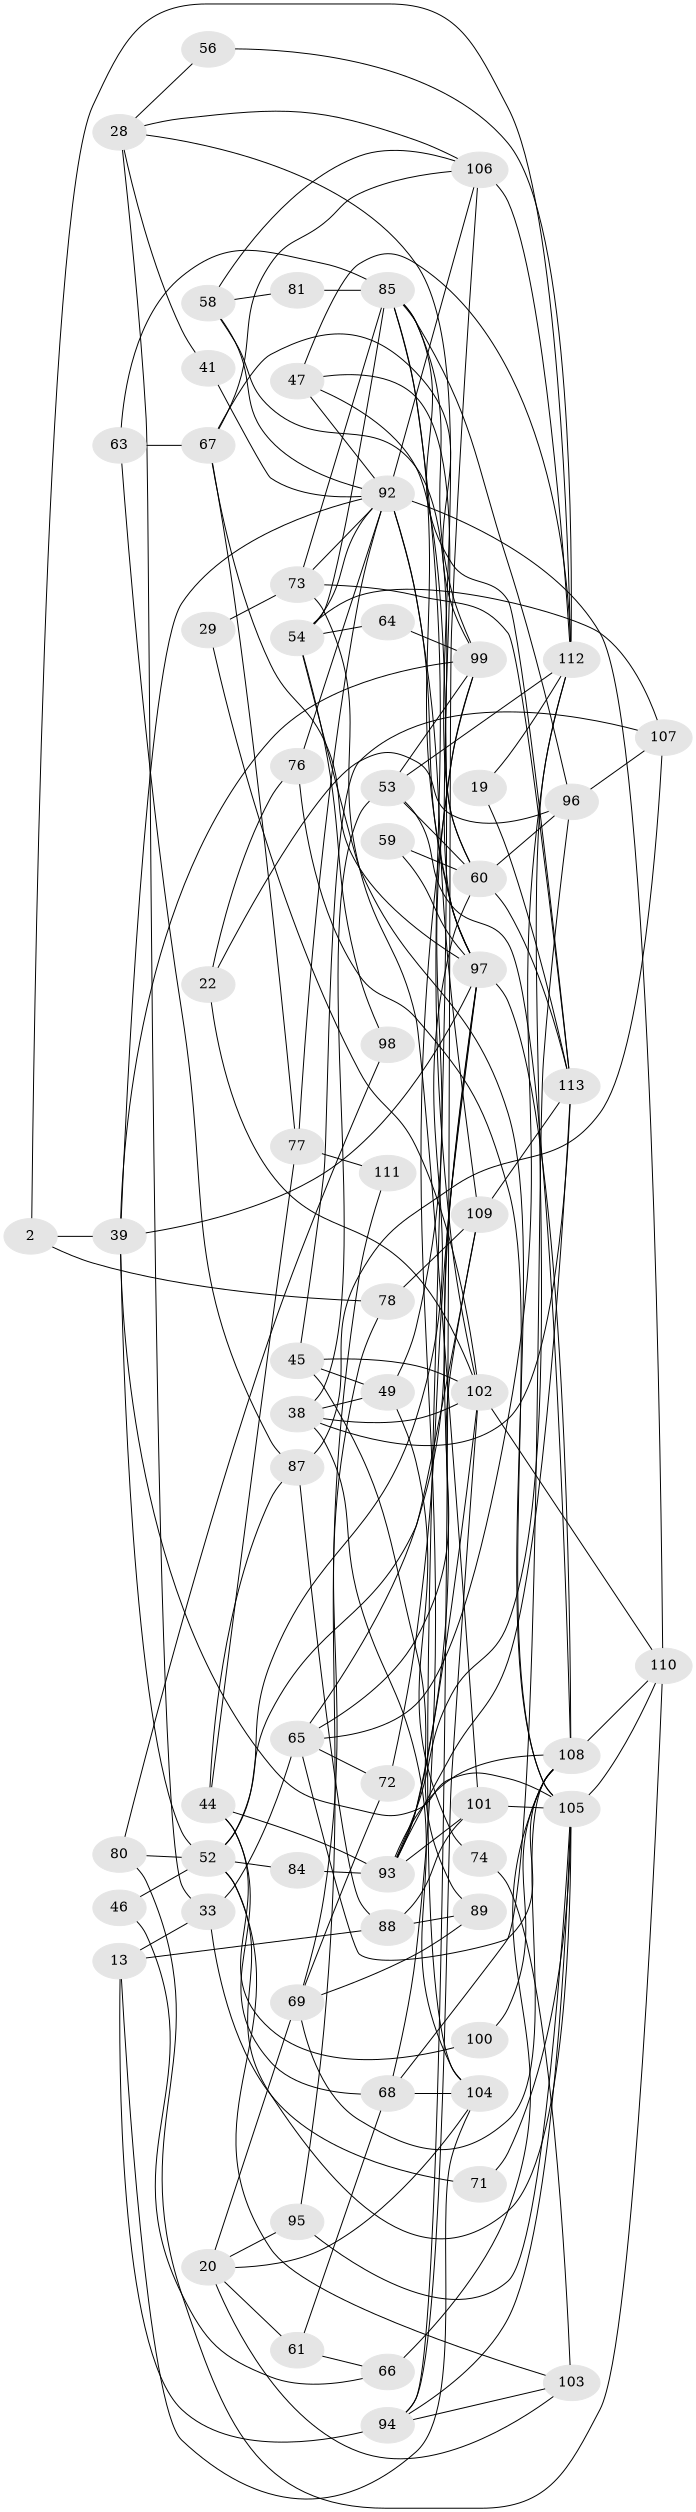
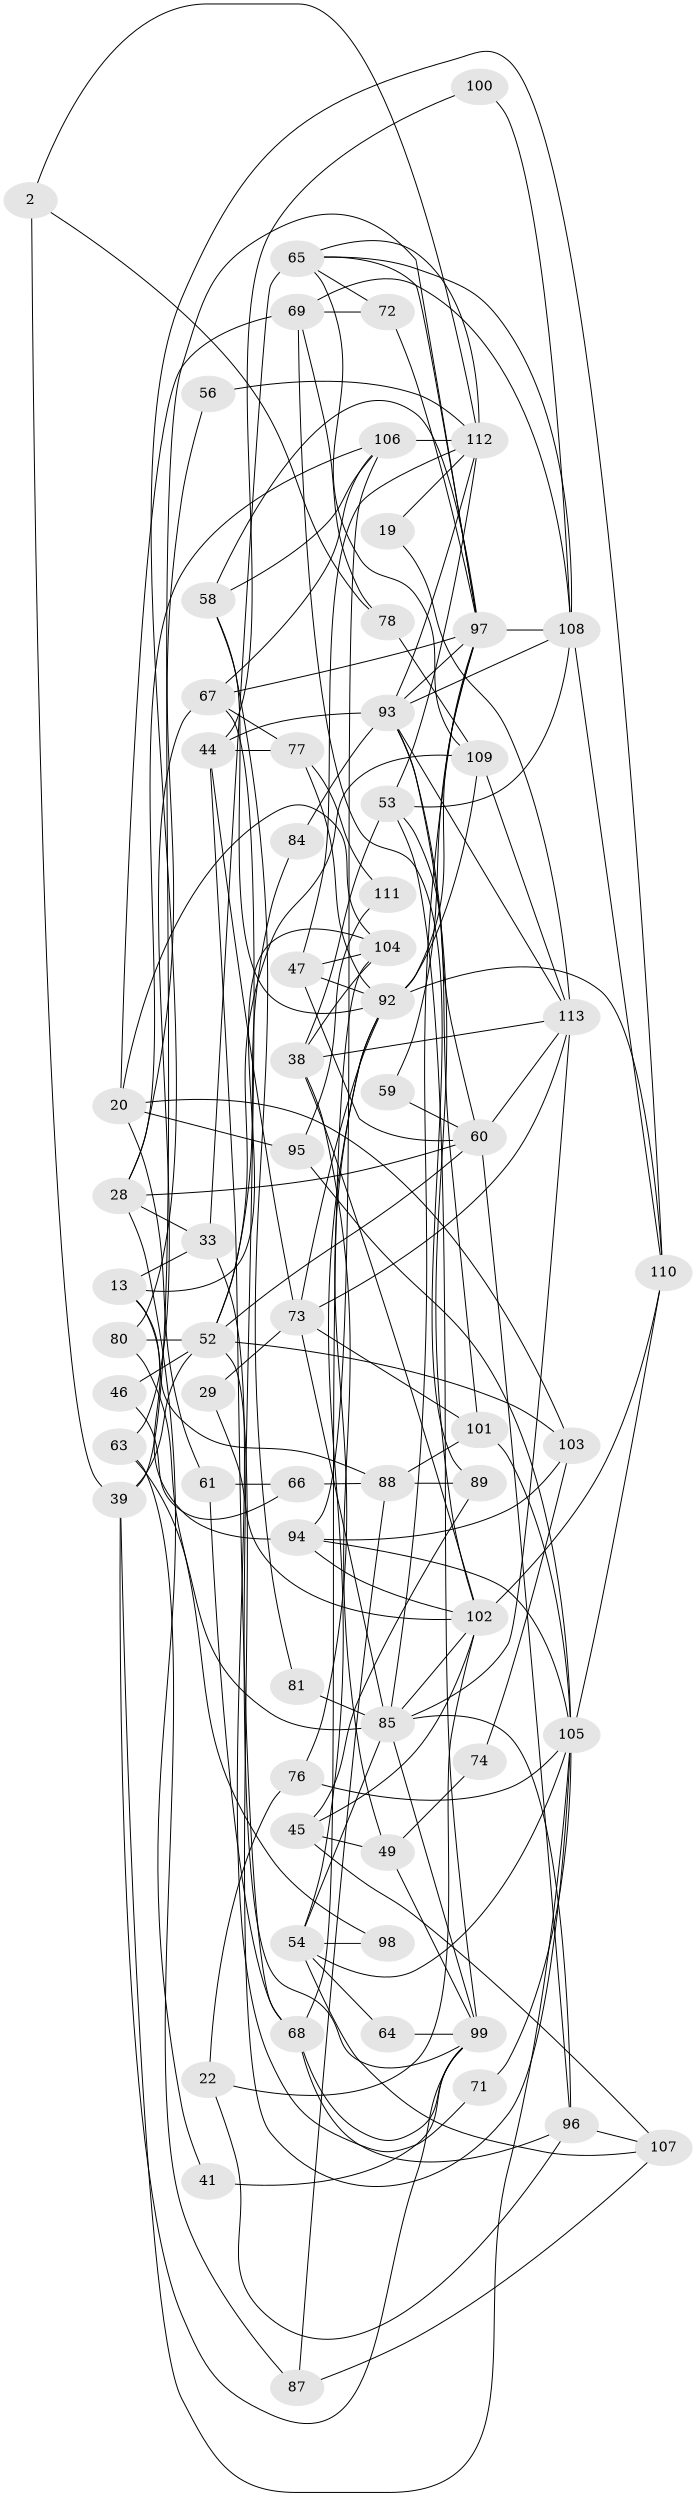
edge "106" -- "92": removed
edge "41" -- "92": now "41" -- "99"
edge "92" -- "39": removed
edge "87" -- "44": now "73" -- "44"
edge "108" -- "66": now "88" -- "66"
